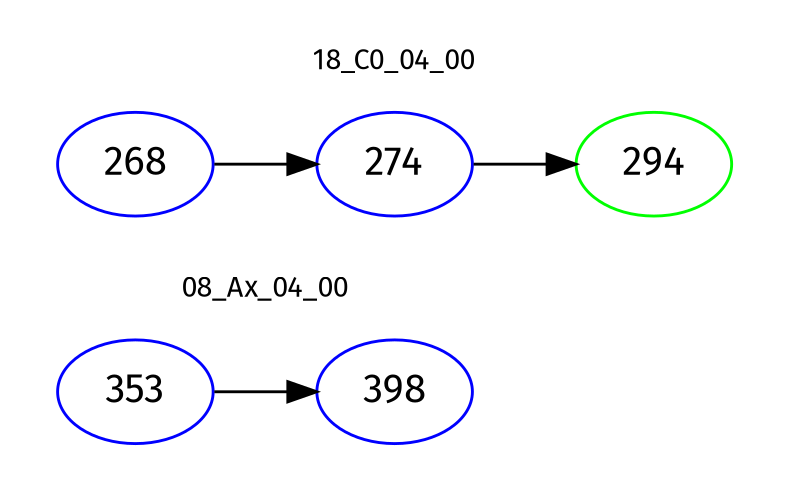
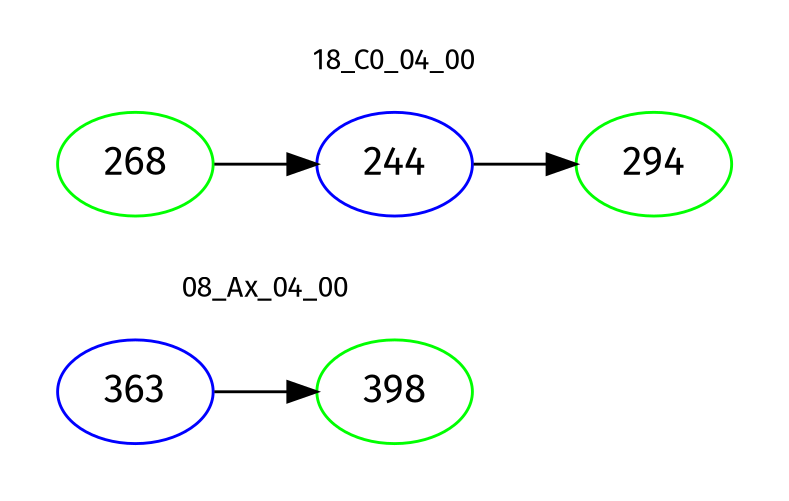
node "268": color blue -> green
node "274": label "274" -> "244"
node "353": label "353" -> "363"
node "398": color blue -> green
